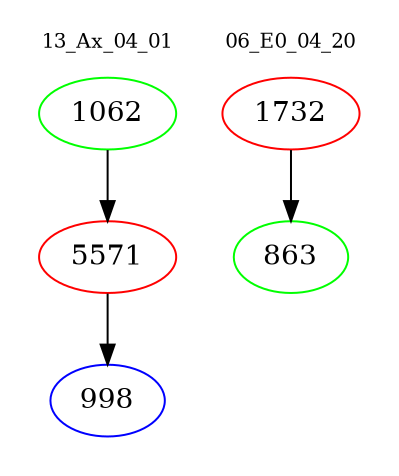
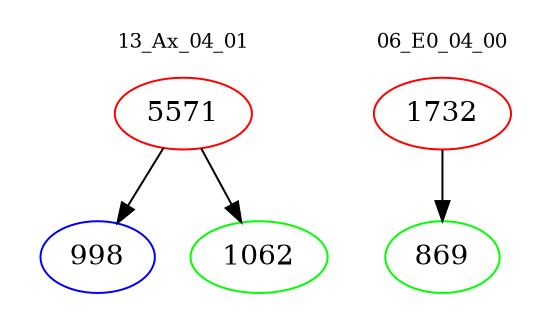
cluster "06_E0_04_20": label "06_E0_04_20" -> "06_E0_04_00"
edge "1062" -> "5571": reversed
node "863": label "863" -> "869"
